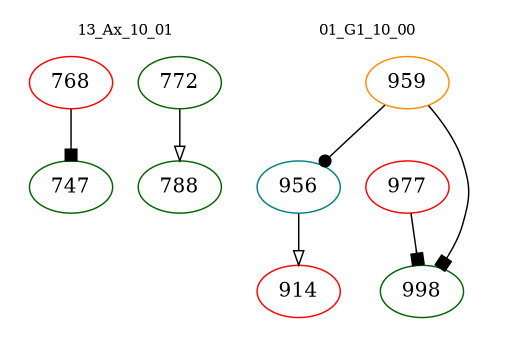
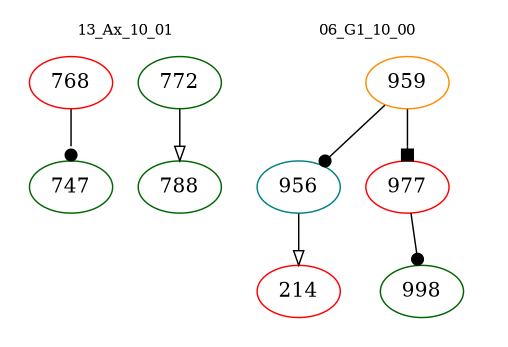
cluster "01_G1_10_00": label "01_G1_10_00" -> "06_G1_10_00"
edge "768" -> "747": arrowhead box -> dot
edge "959" -> "998": now "959" -> "977"
edge "977" -> "998": arrowhead box -> dot
node "914": label "914" -> "214"
